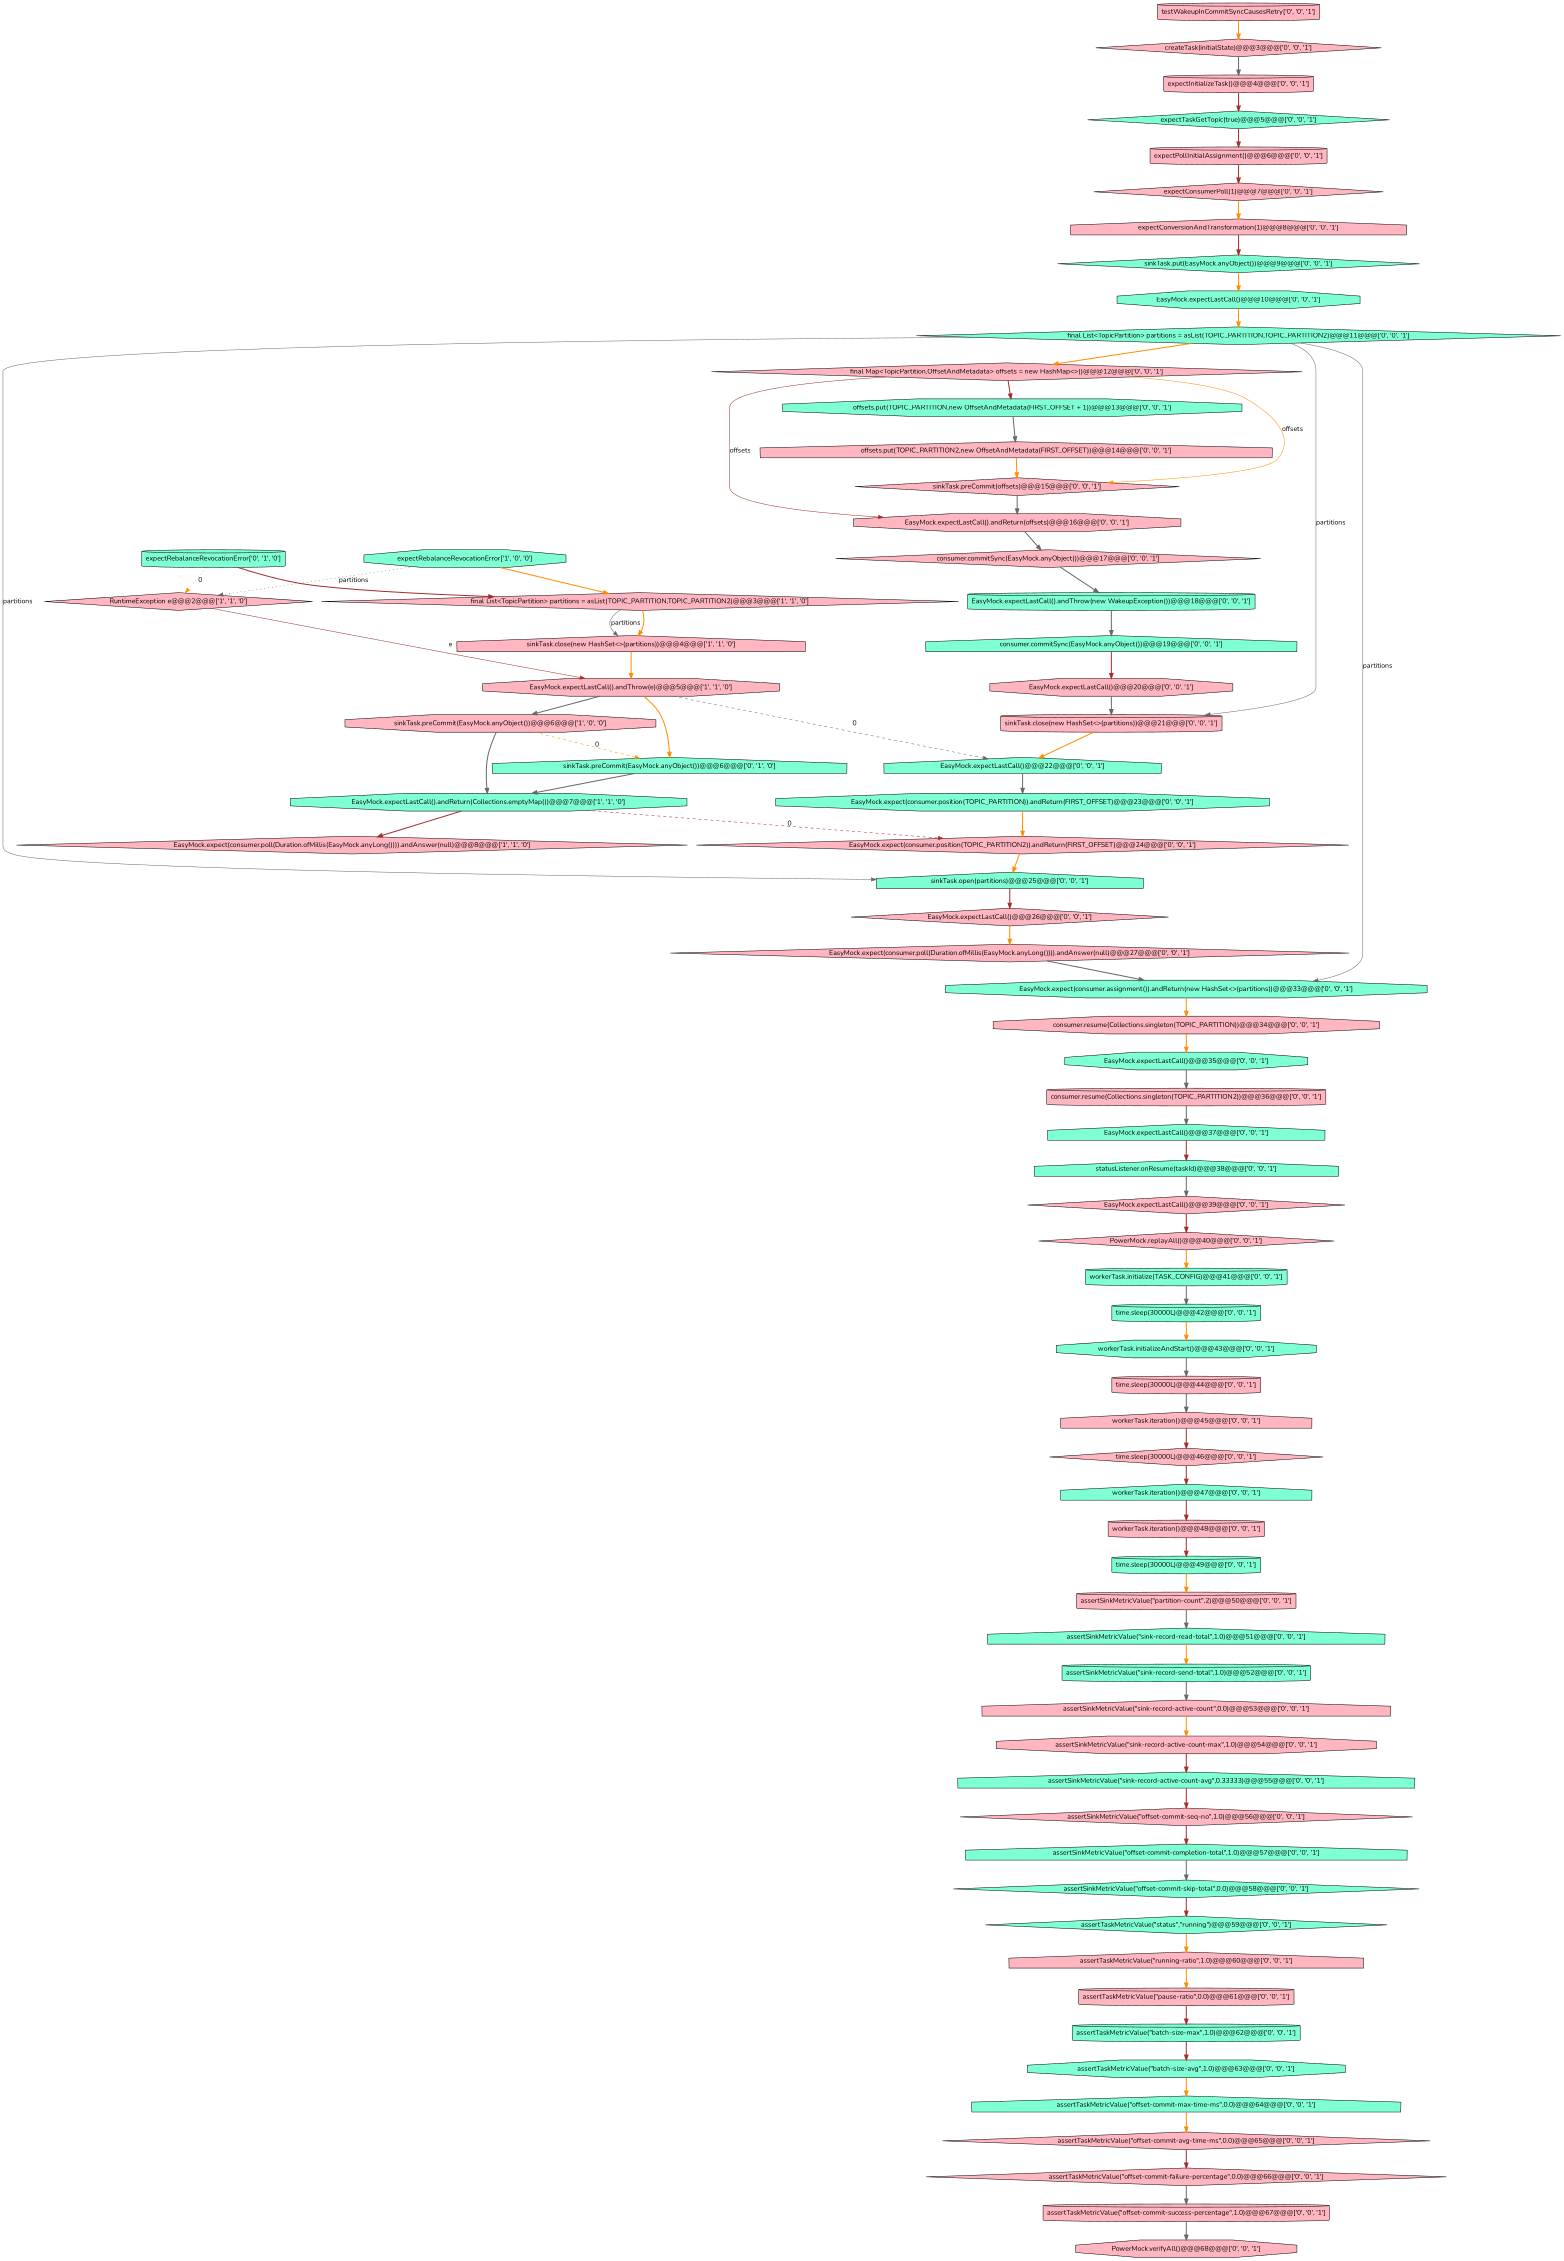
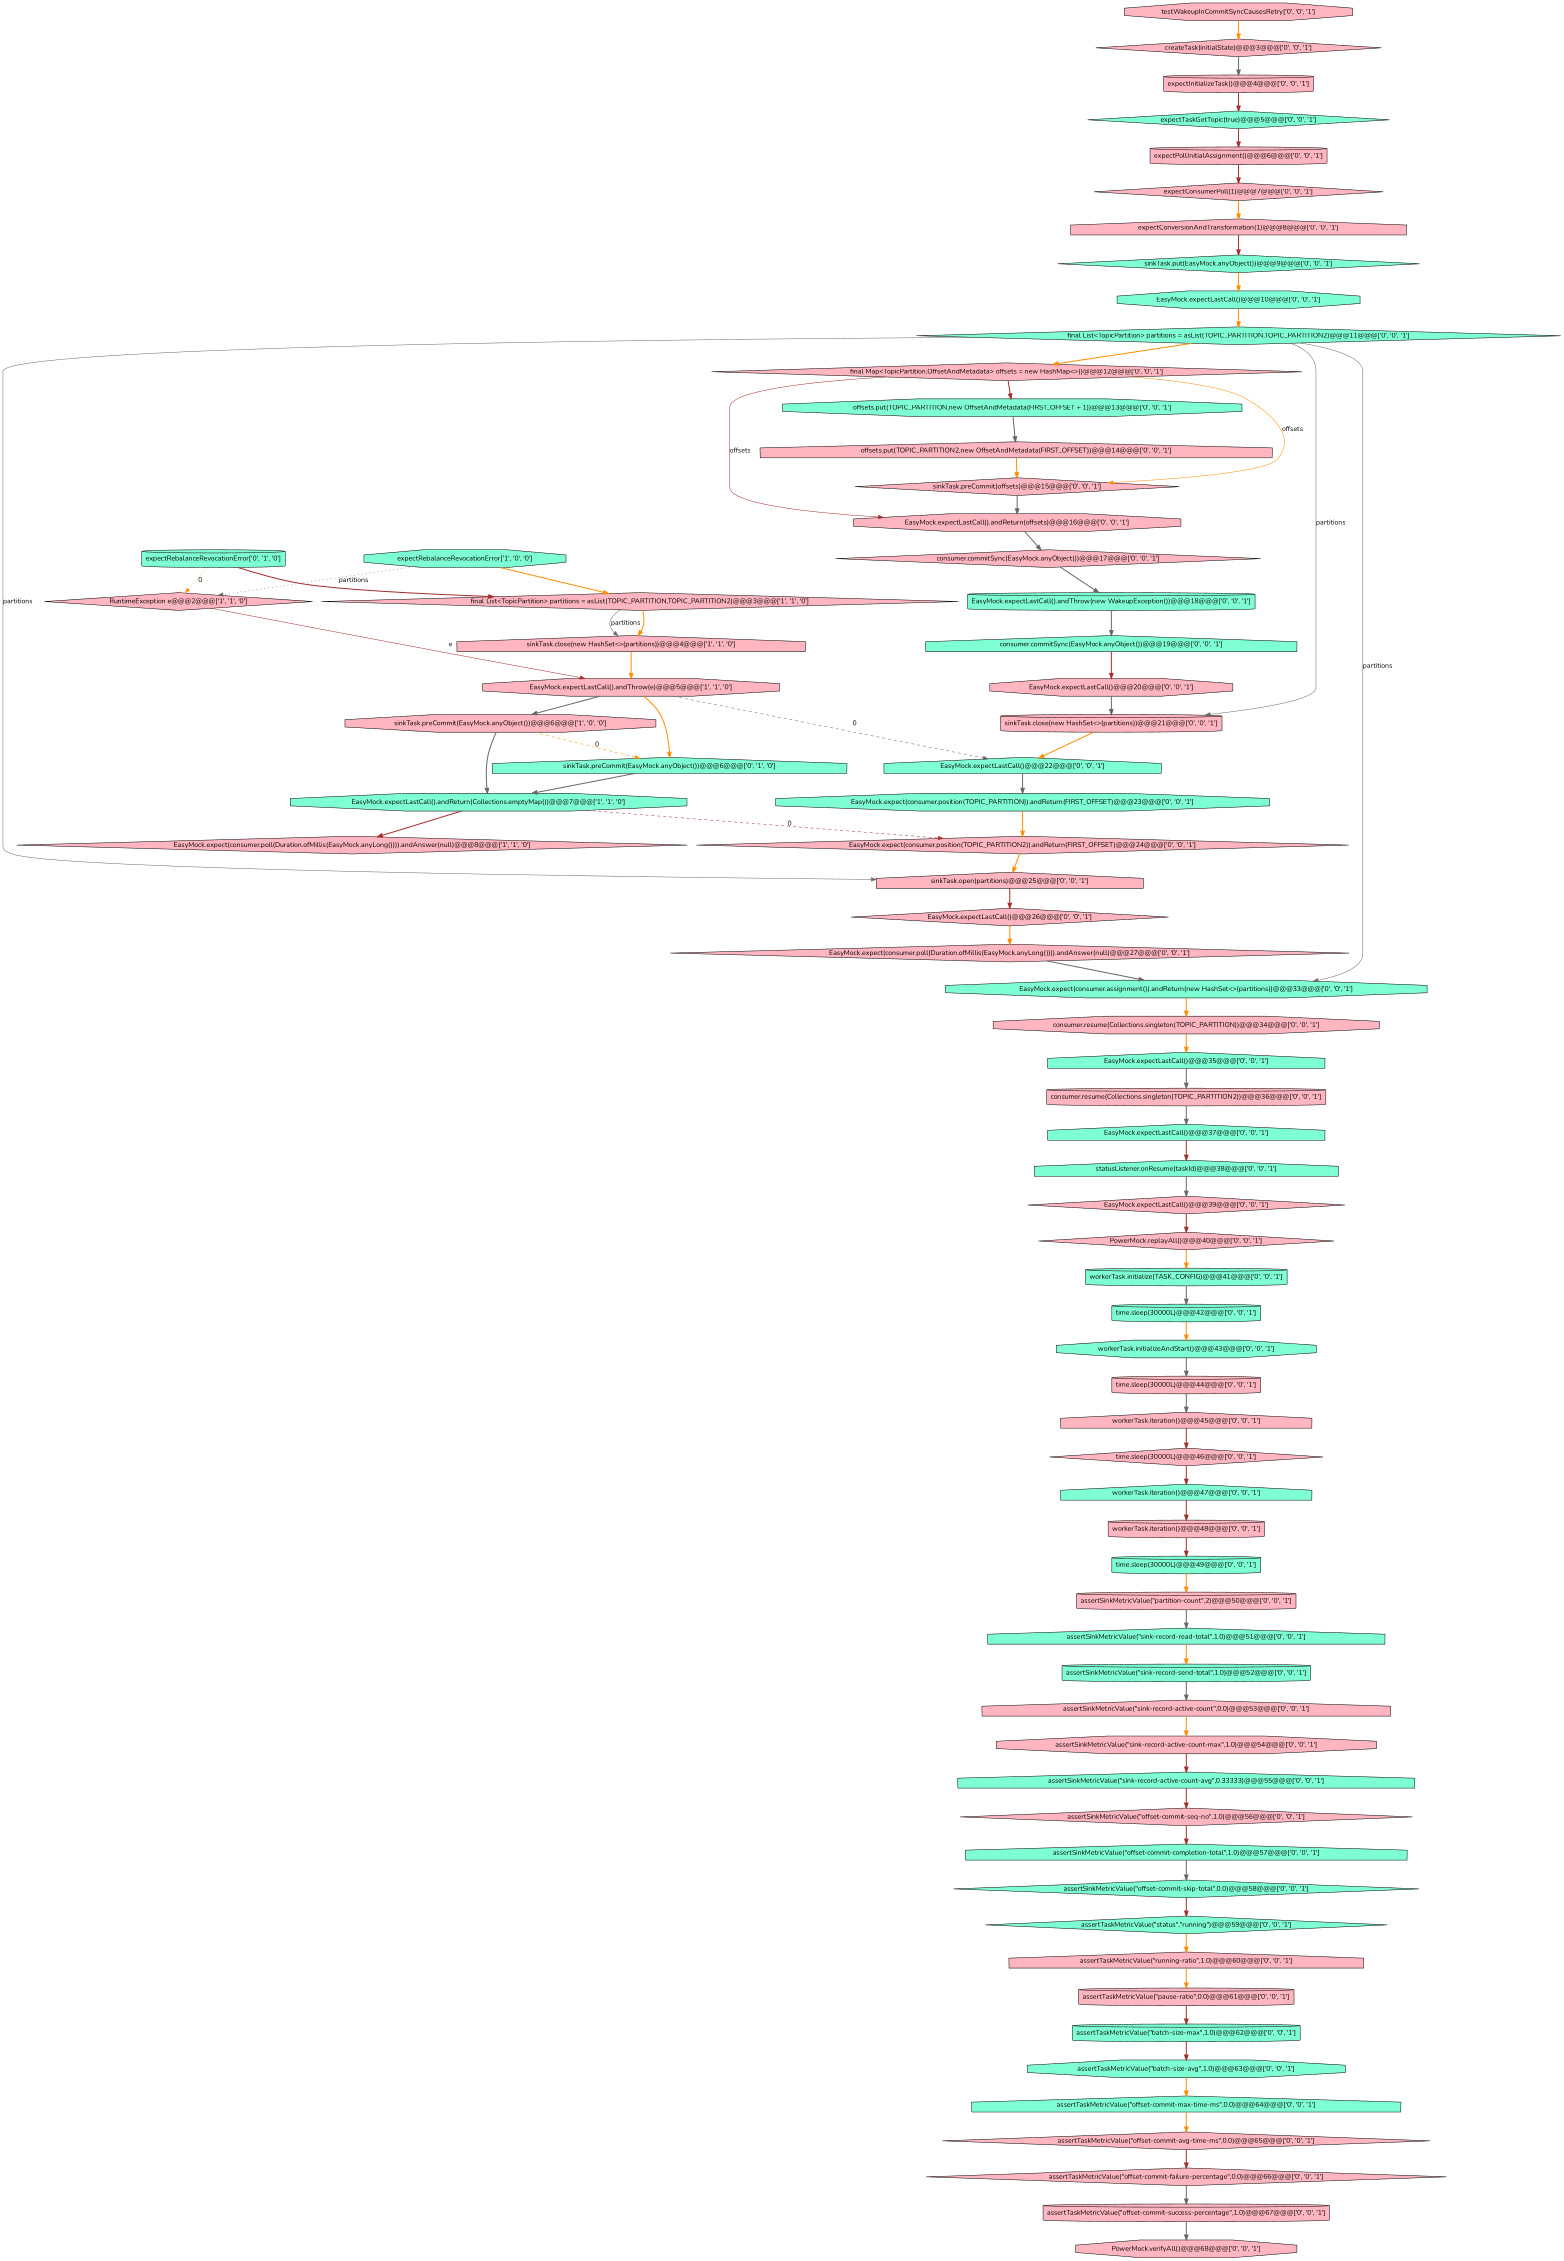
node "testWakeupInCommitSyncCausesRetry['0', '0', '1']": shape cylinder -> octagon
node "sinkTask.open(partitions)@@@25@@@['0', '0', '1']": fillcolor aquamarine -> lightpink
node "EasyMock.expectLastCall()@@@35@@@['0', '0', '1']": shape octagon -> house
